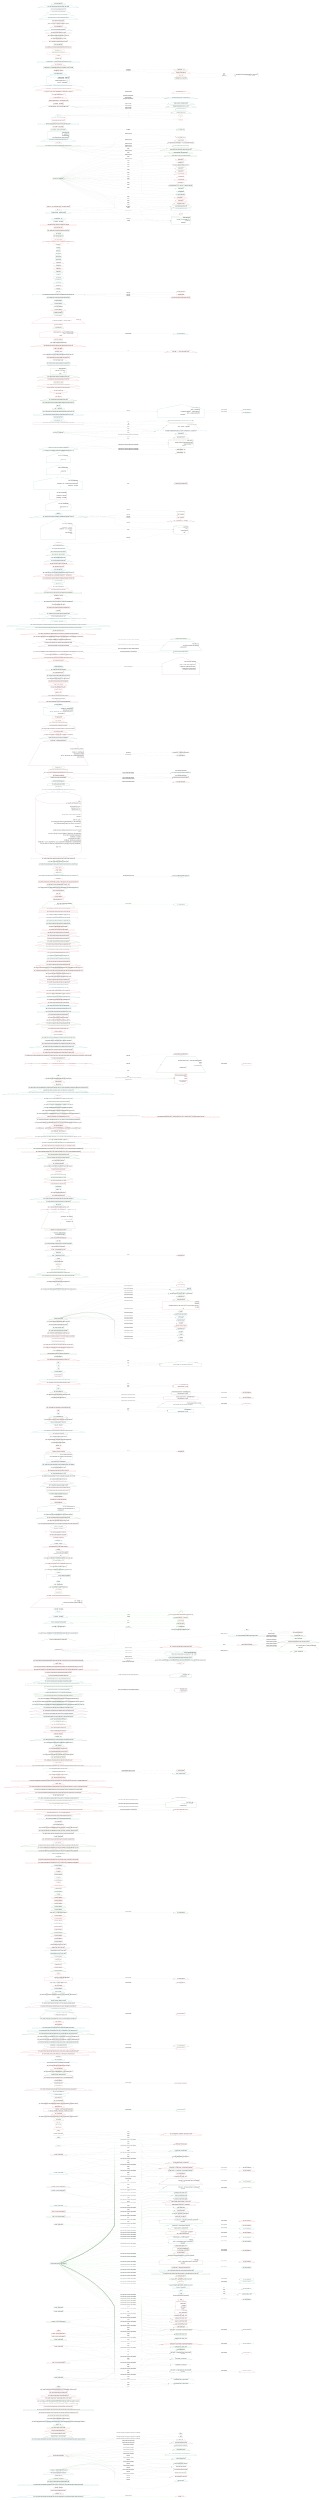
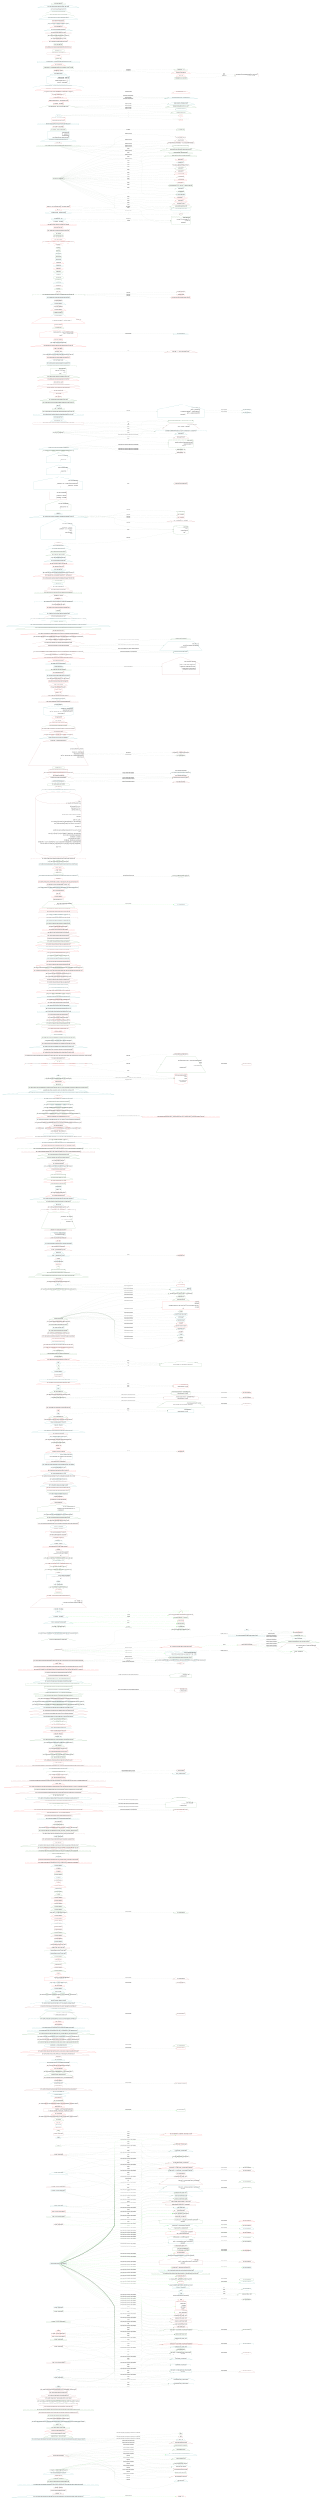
node "Exit Hangfire.States.FailedState.SerializeData()": added
